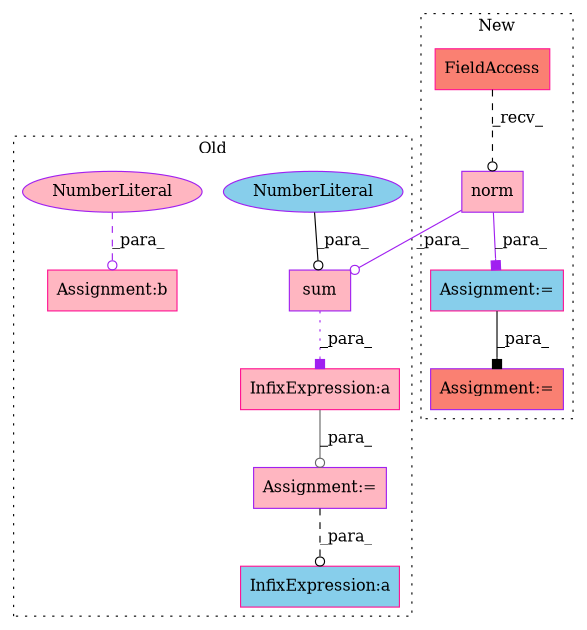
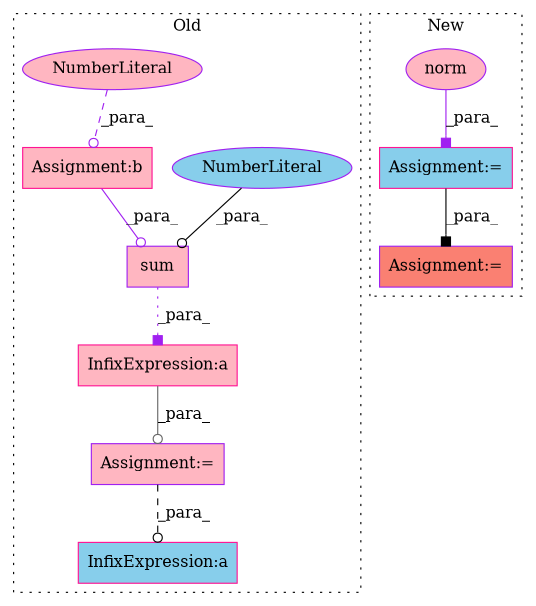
node "FieldAccess": removed
node "norm": shape box -> ellipse
edge "norm" -> "sum": now "Assignment:b" -> "sum"
